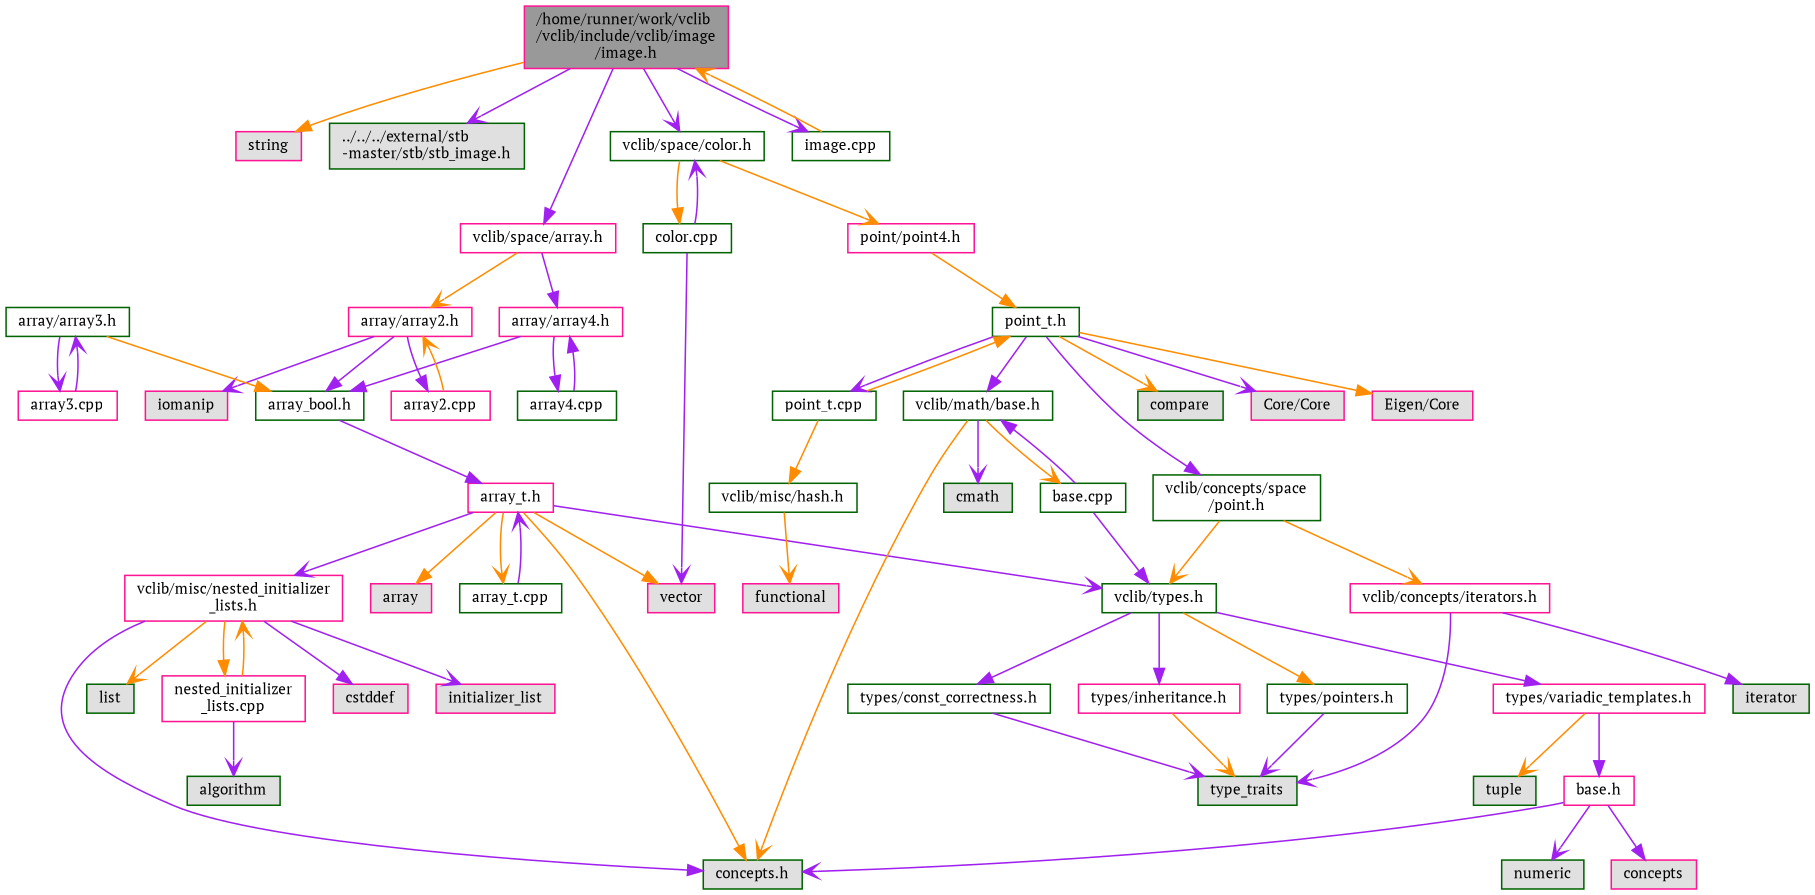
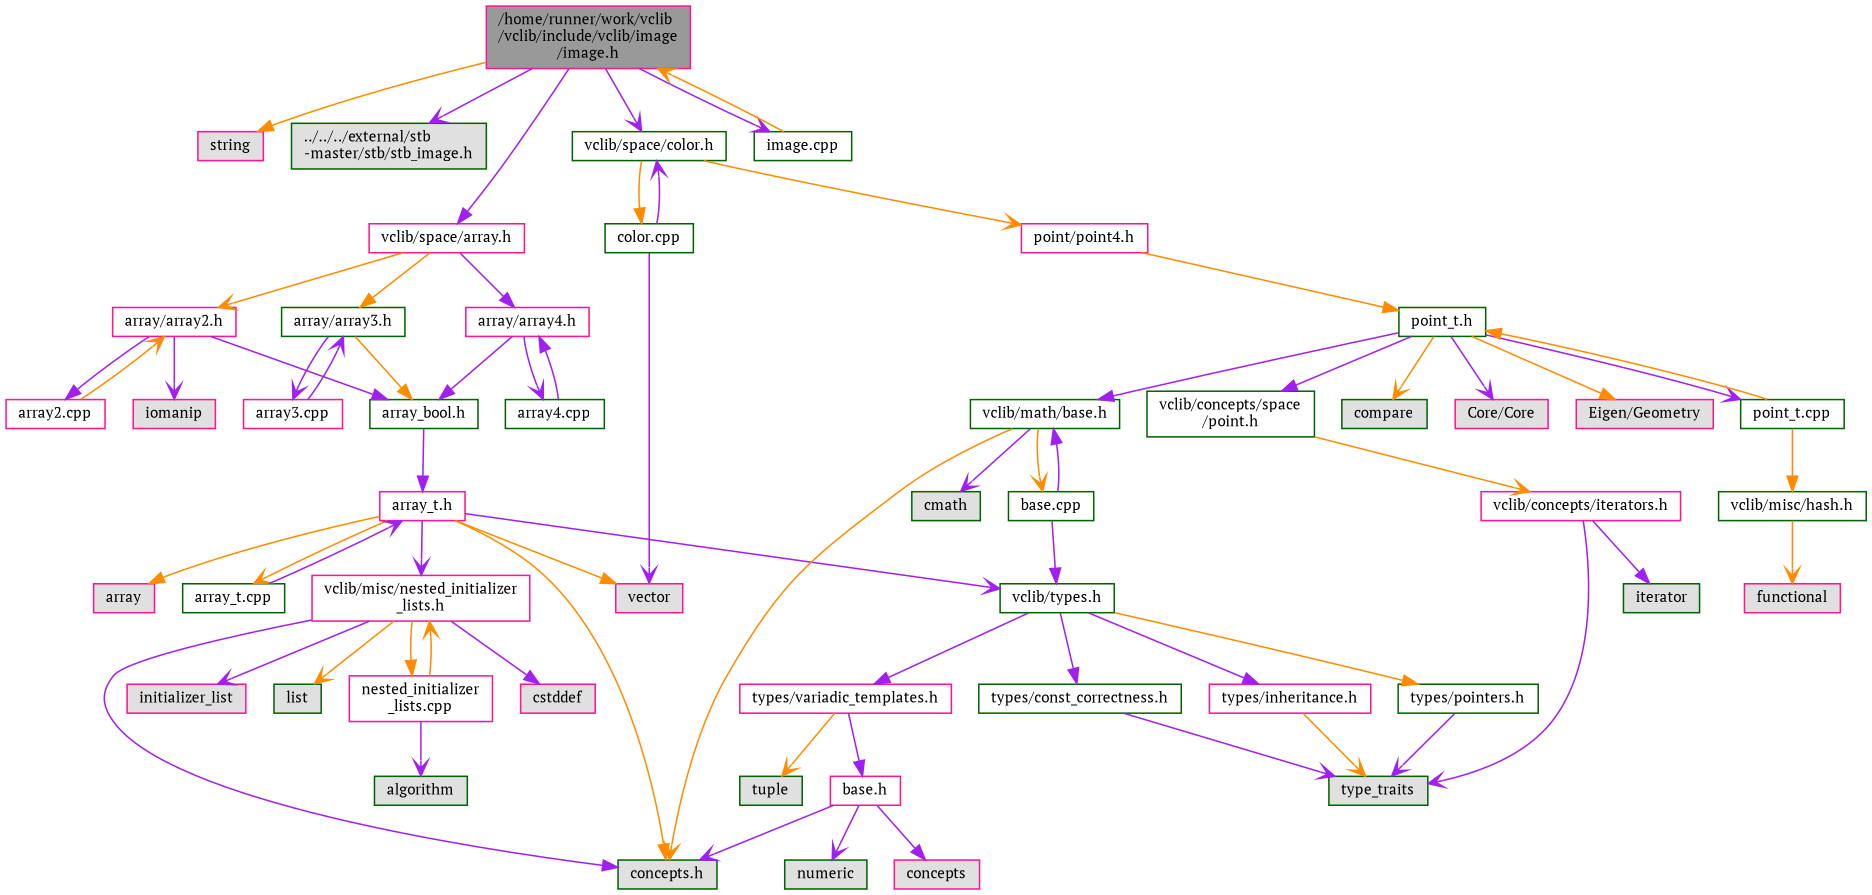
edge "vclib/space/array.h" -> "array/array3.h": added
edge "array/array4.h" -> "array4.cpp": arrowhead normal -> vee
node "Eigen/Core": label "Eigen/Core" -> "Eigen/Geometry"
edge "vclib/concepts/space /point.h" -> "vclib/types.h": removed
